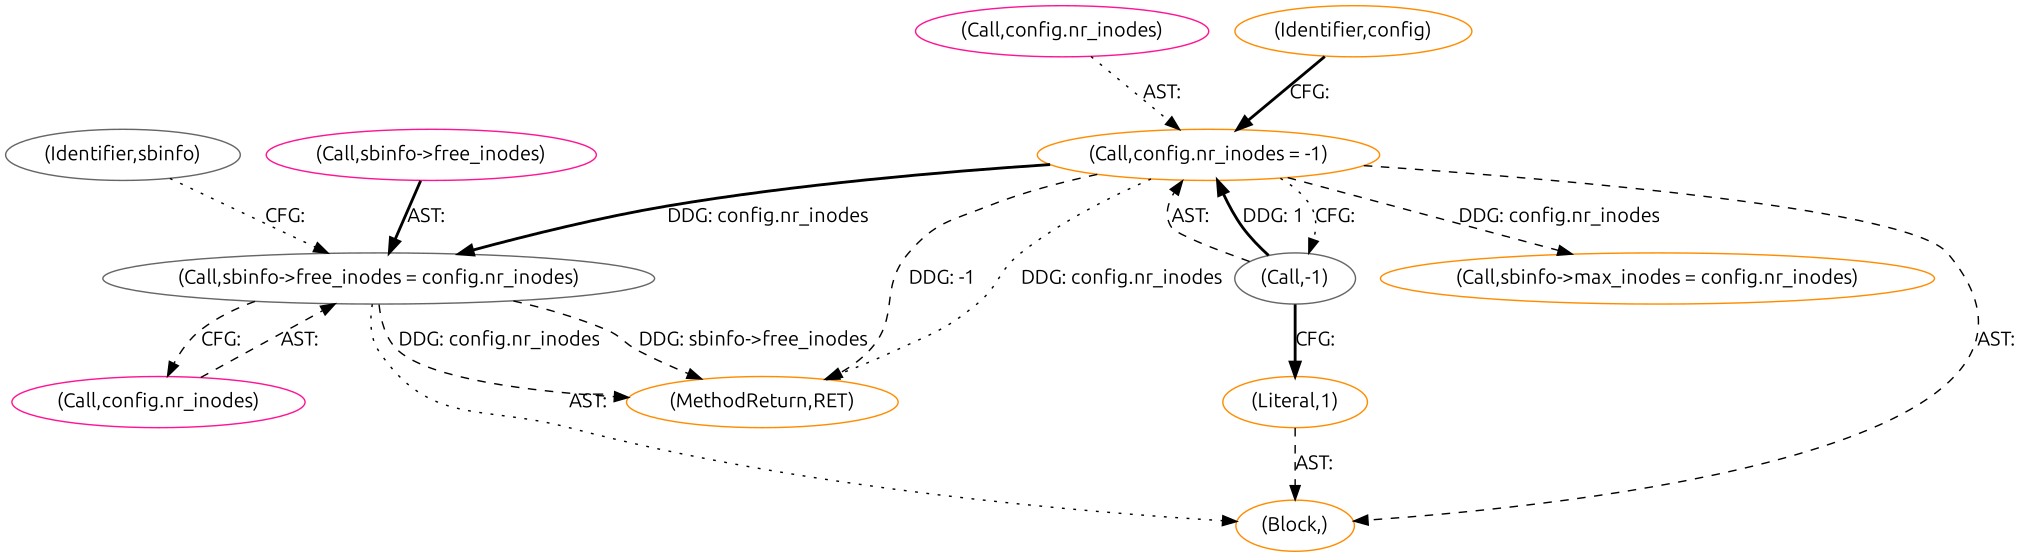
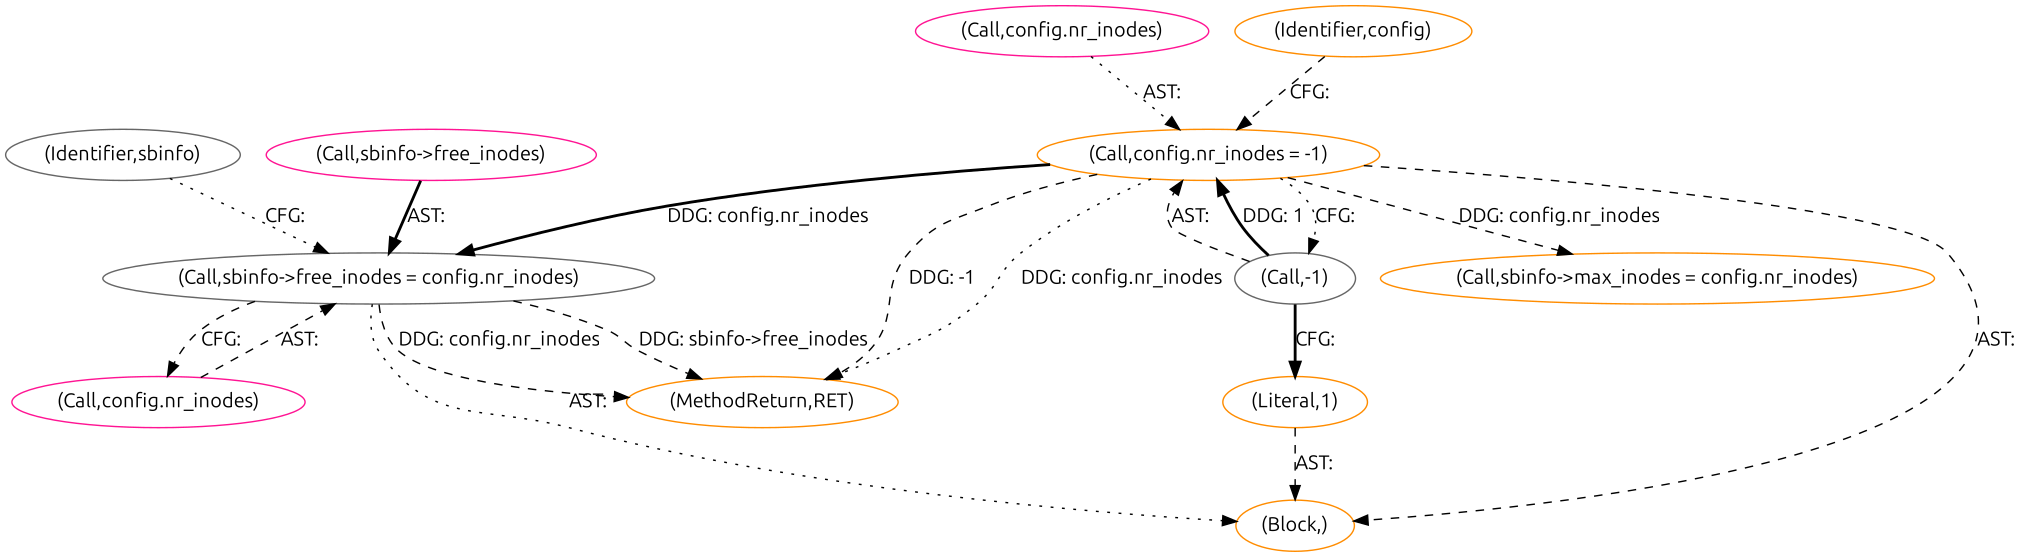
edge "(Identifier,config)" -> "(Call,config.nr_inodes = -1)": style bold -> dashed
